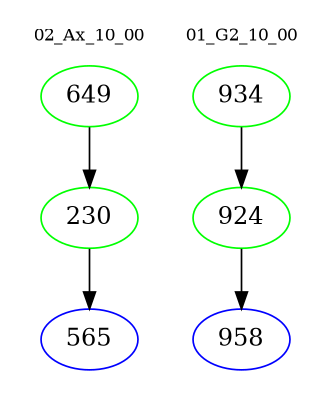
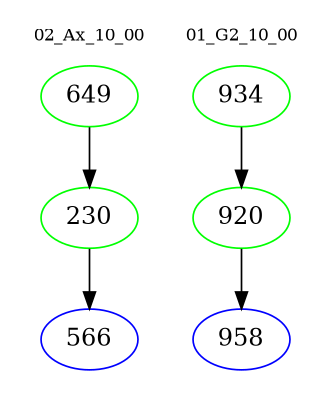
node "924": label "924" -> "920"
node "565": label "565" -> "566"
